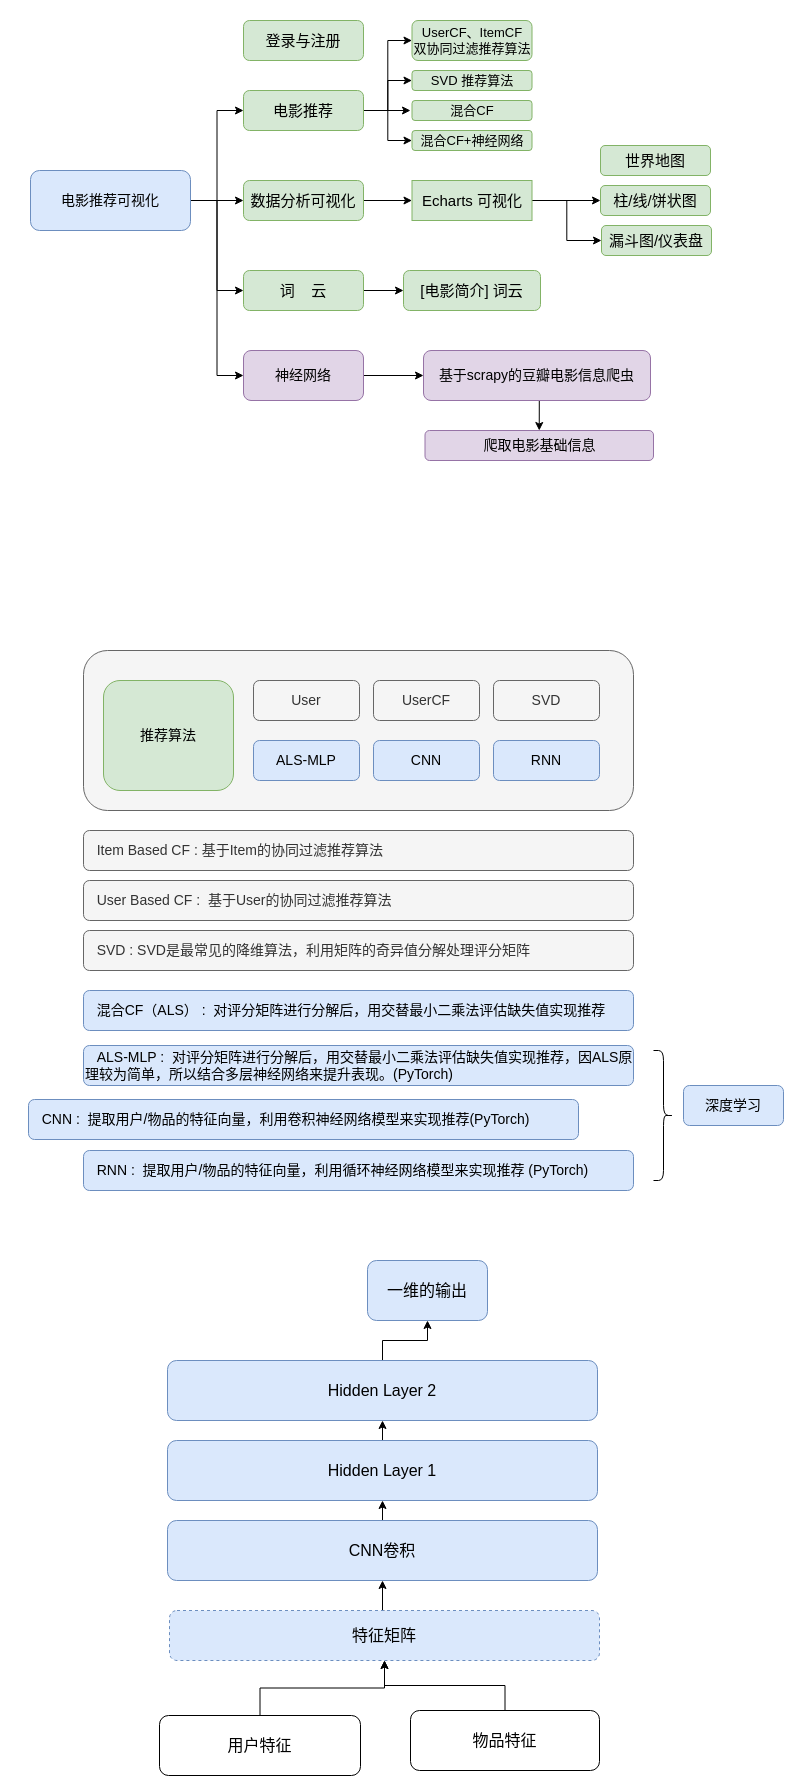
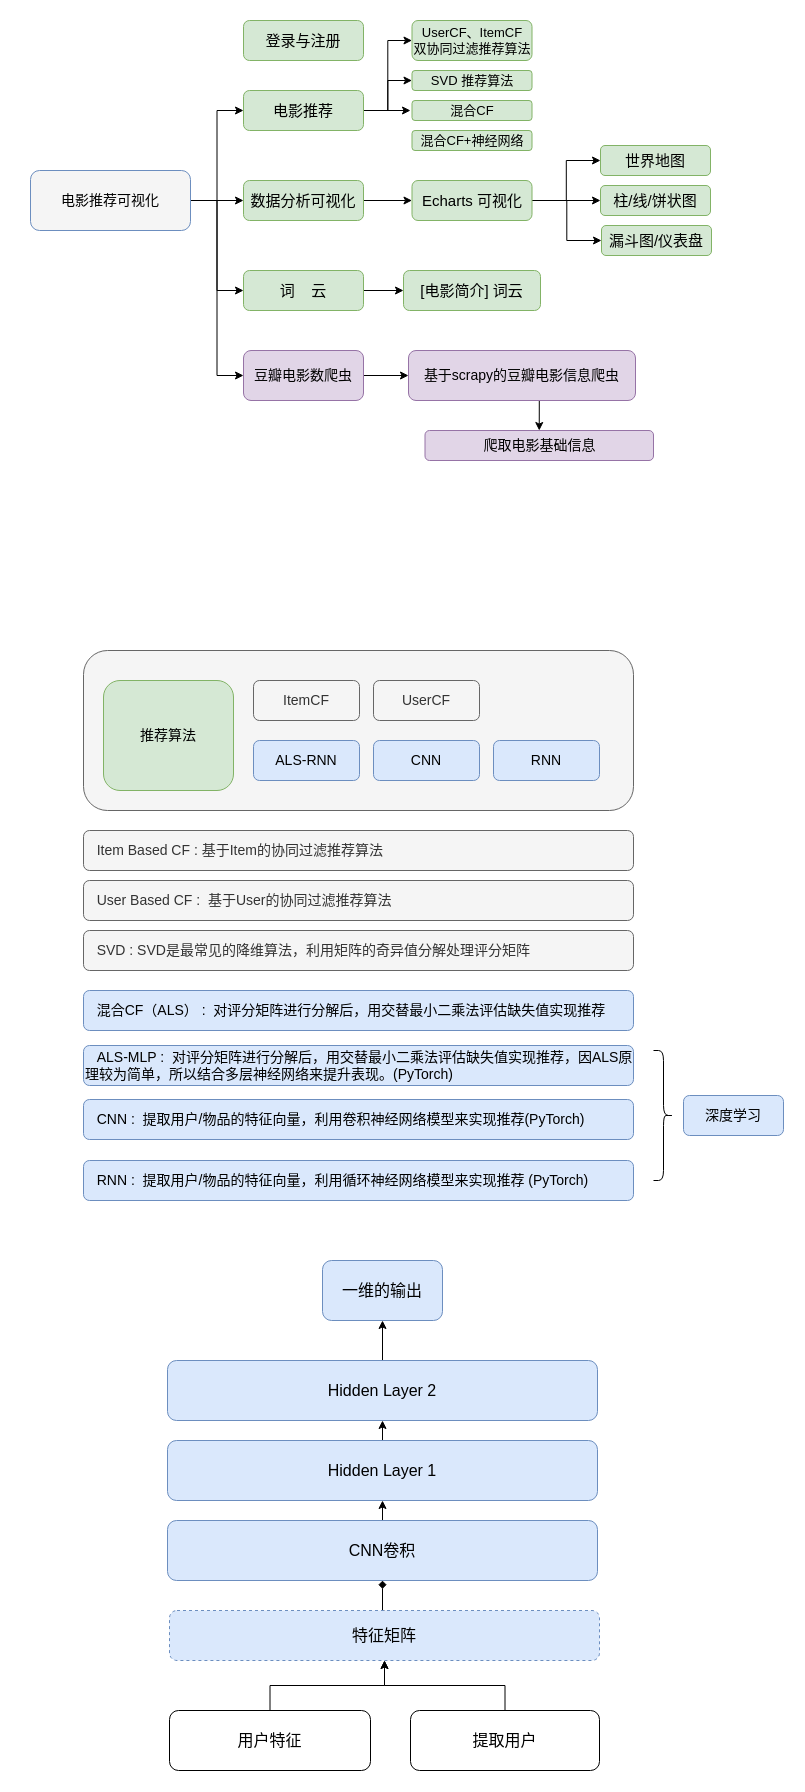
edge "电影推荐" -> "混合CF+神经网络": removed
edge "Echarts 可视化" -> "世界地图": added
node "电影推荐可视化": fillcolor #dae8fc -> #f5f5f5
node "Echarts 可视化": shape rectangle -> rounded rectangle
node "神经网络": label "神经网络" -> "豆瓣电影数爬虫"
node "基于scrapy的豆瓣电影信息爬虫": moved (537, 376) -> (522, 376)
node "User": label "User" -> "ItemCF"
node "SVD": removed
node "ALS-MLP": label "ALS-MLP" -> "ALS-RNN"
node "深度学习": moved (734, 1106) -> (734, 1116)
node "CNN : 提取用户/物品的特征向量，利用卷积神经网络模型来实现推荐(PyTorch)": moved (304, 1120) -> (359, 1120)
node "RNN : 提取用户/物品的特征向量，利用循环神经网络模型来实现推荐 (PyTorch)": moved (359, 1171) -> (359, 1181)
node "一维的输出": moved (428, 1291) -> (383, 1291)
edge "特征矩阵" -> "CNN卷积": arrowhead classic -> diamond
node "物品特征": label "物品特征" -> "提取用户"
node "用户特征": moved (260, 1746) -> (270, 1741)
